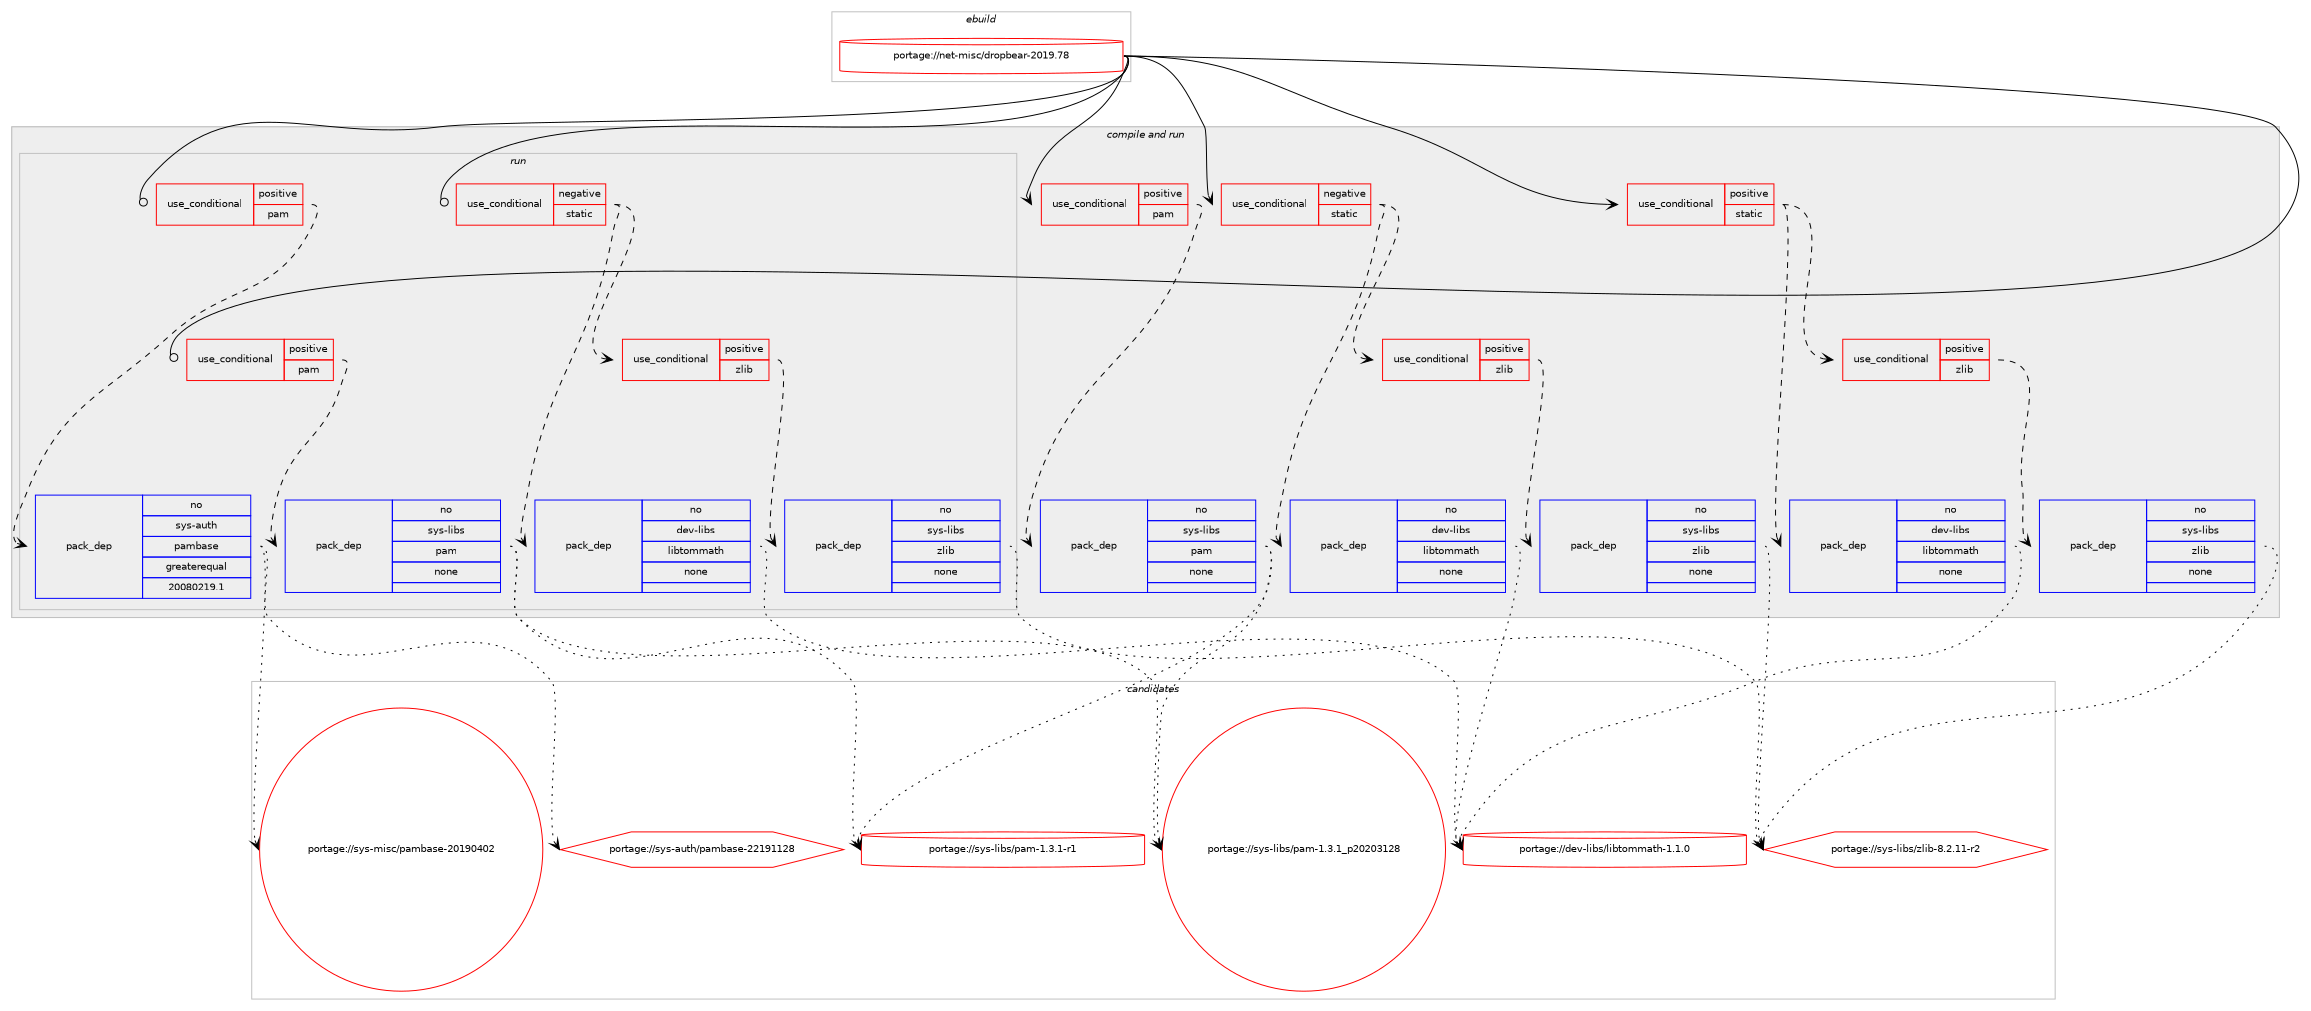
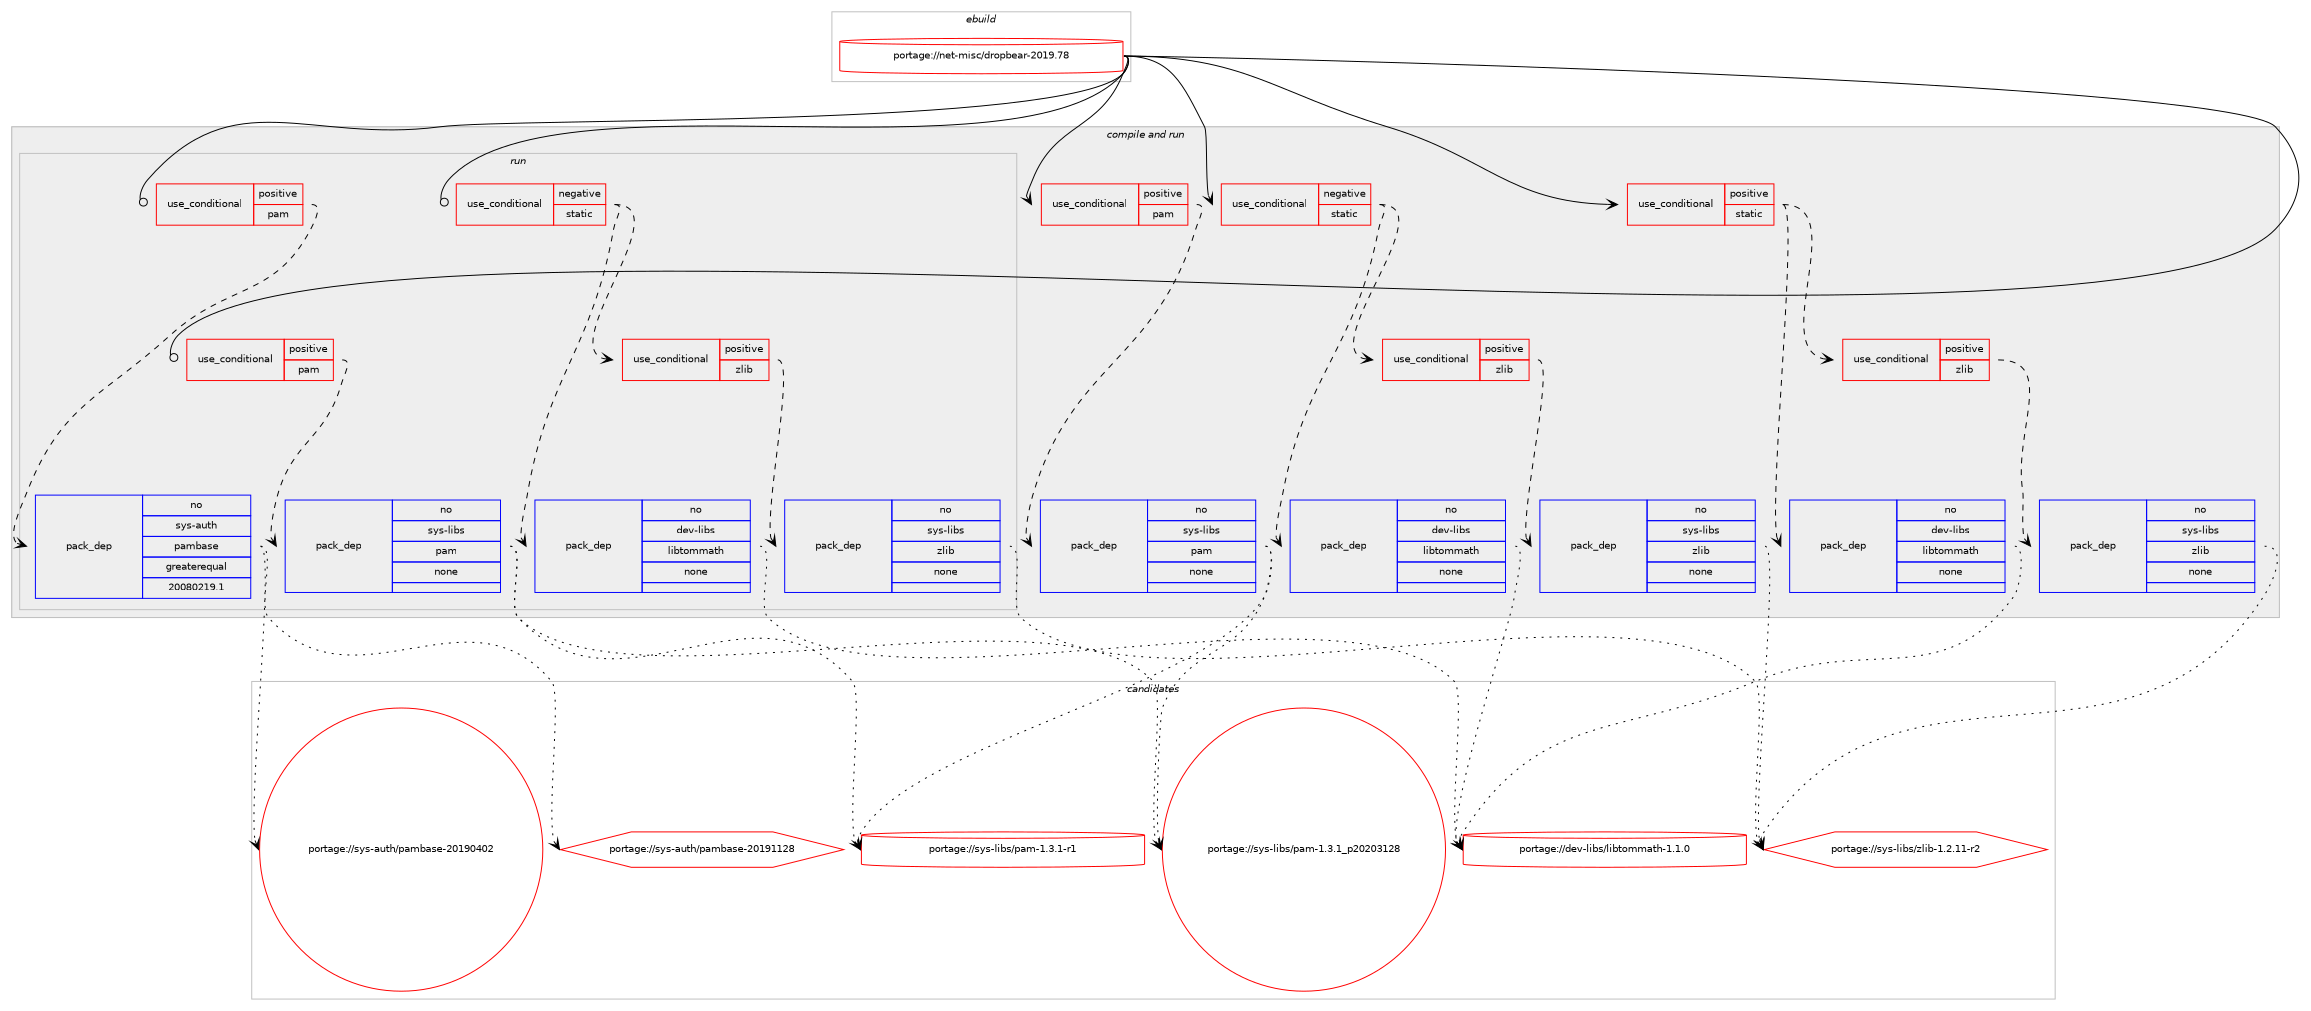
node "portage://sys-misc/pambase-20190402": label "portage://sys-misc/pambase-20190402" -> "portage://sys-auth/pambase-20190402"
node "portage://sys-auth/pambase-22191128": label "portage://sys-auth/pambase-22191128" -> "portage://sys-auth/pambase-20191128"
node "portage://sys-libs/zlib-8.2.11-r2": label "portage://sys-libs/zlib-8.2.11-r2" -> "portage://sys-libs/zlib-1.2.11-r2"
